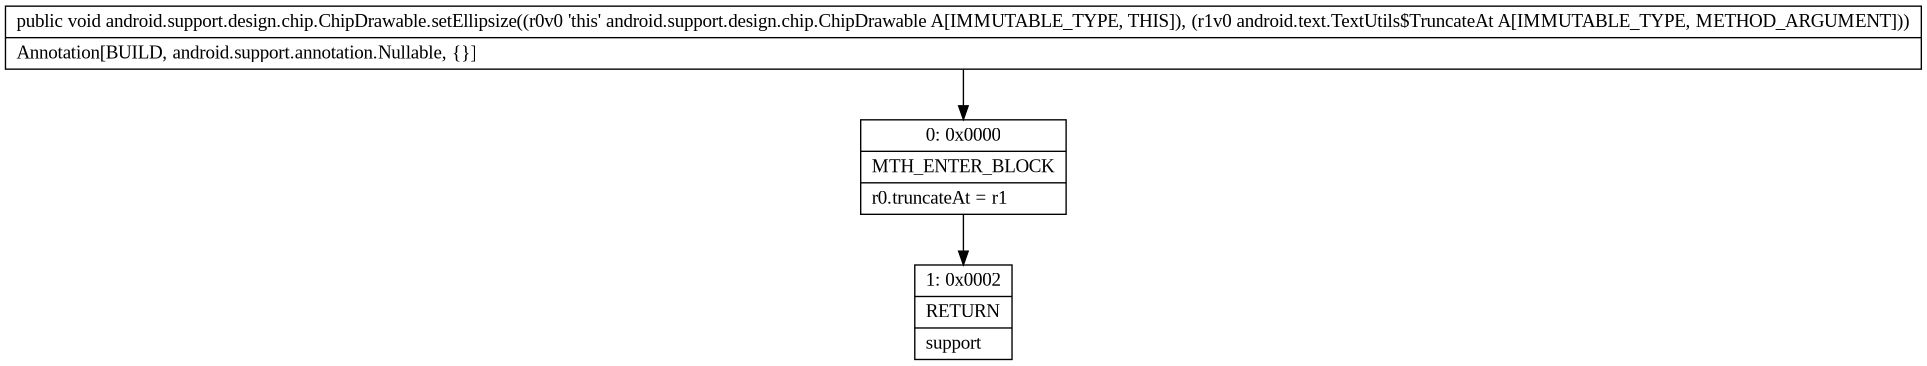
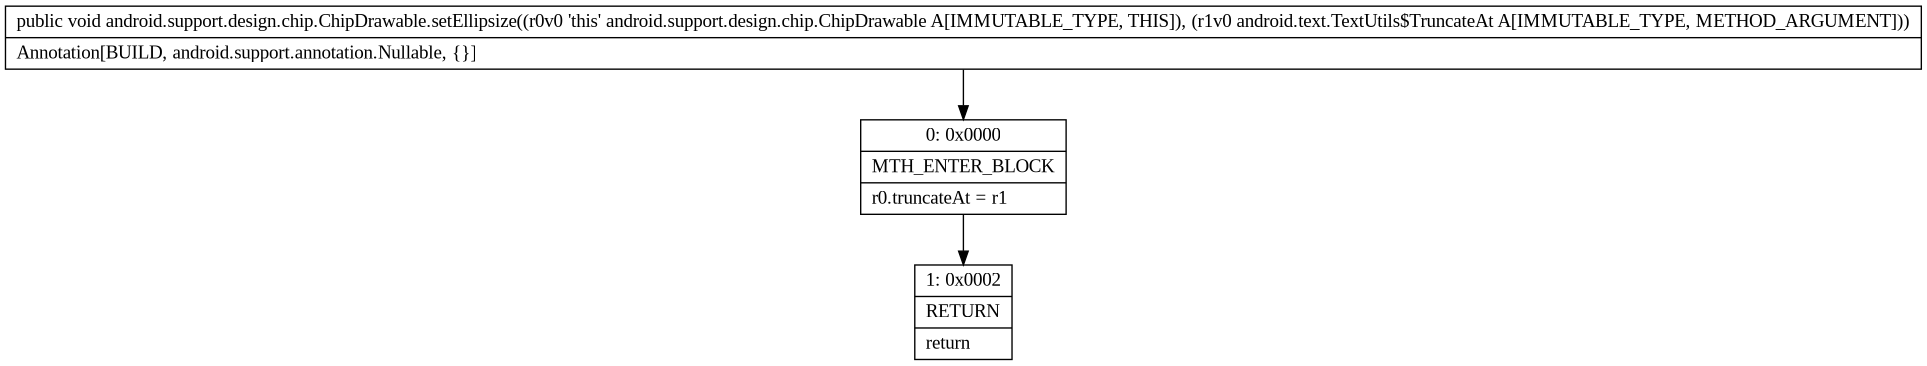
node "1: 0x0002": text "support" -> "return"
